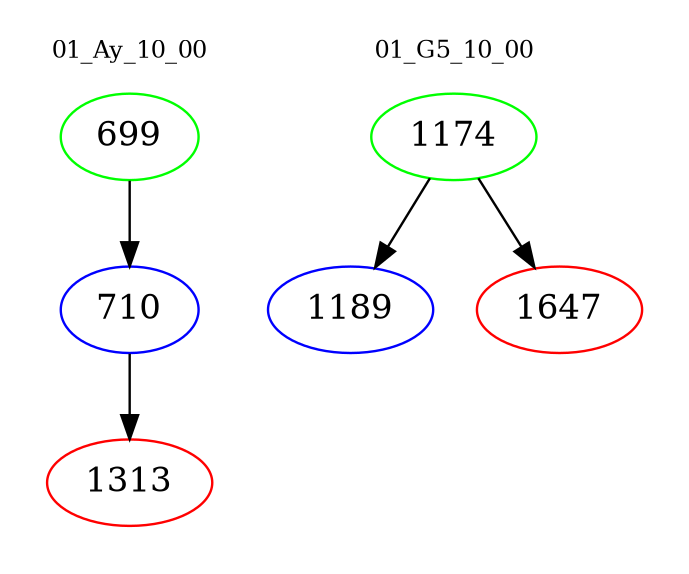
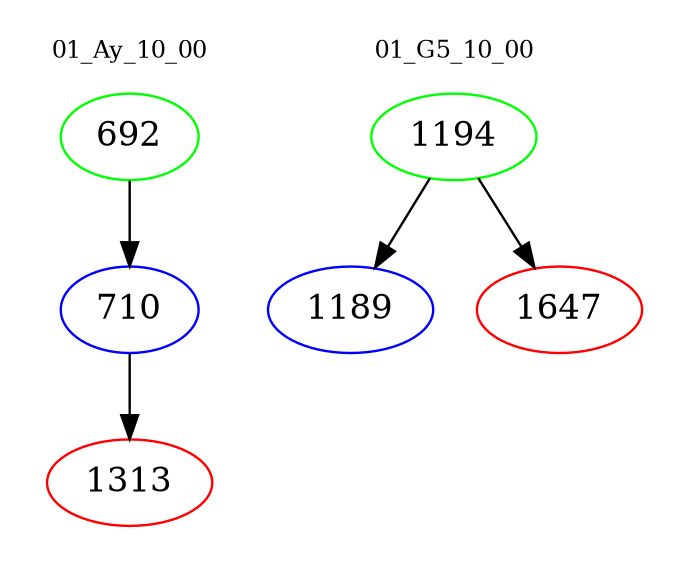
node "699": label "699" -> "692"
node "1174": label "1174" -> "1194"
